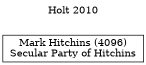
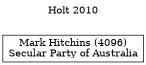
node "Mark Hitchins (4096) Secular Party of Hitchins": label "Mark Hitchins (4096) Secular Party of Hitchins" -> "Mark Hitchins (4096) Secular Party of Australia"
